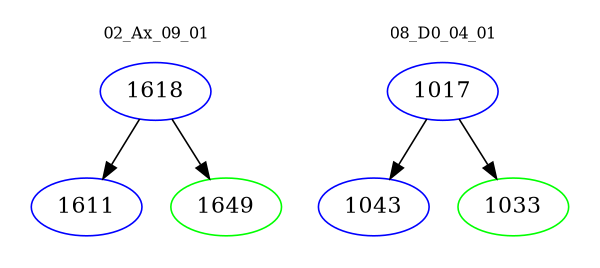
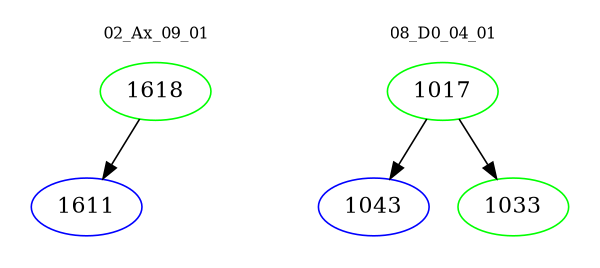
node "1618": color blue -> green
node "1017": color blue -> green
node "1649": removed
